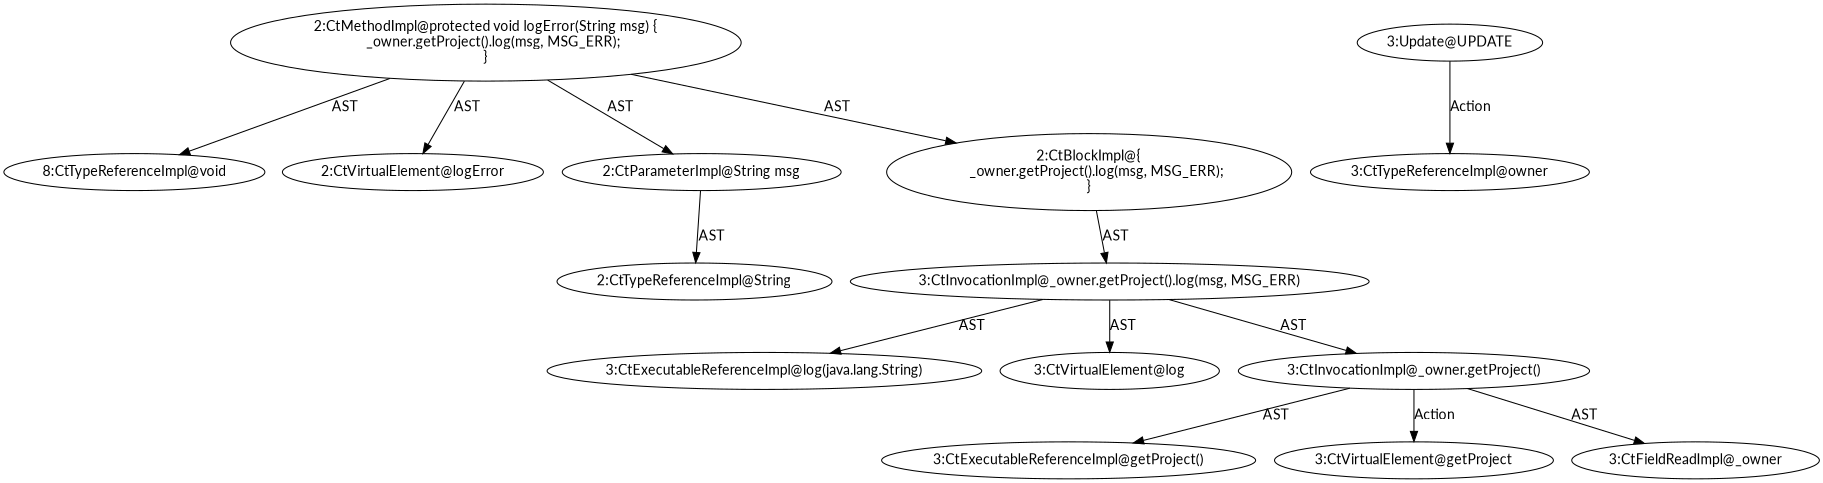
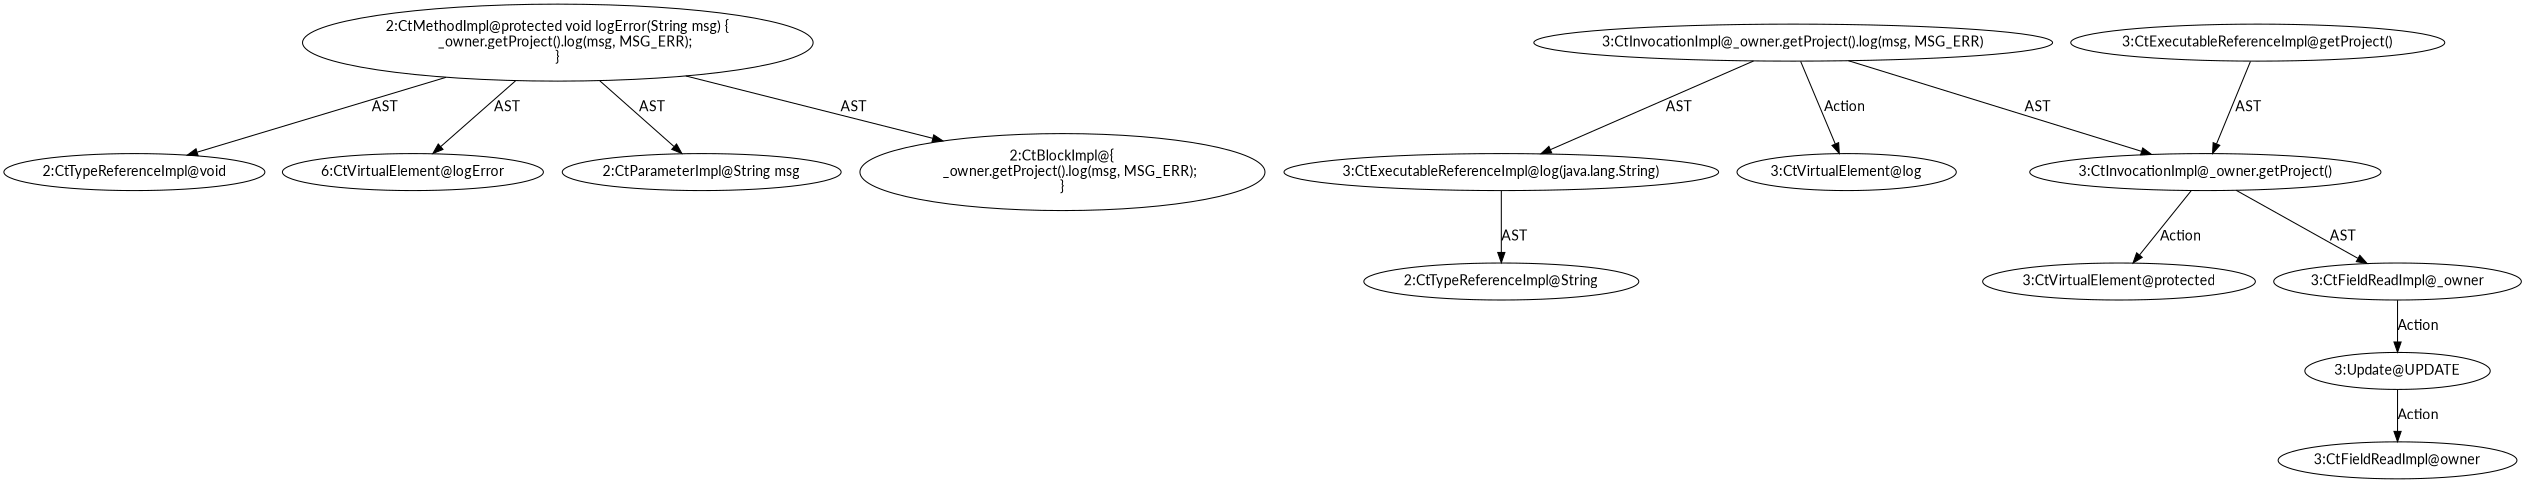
node "8:CtTypeReferenceImpl@void": label "8:CtTypeReferenceImpl@void" -> "2:CtTypeReferenceImpl@void"
node "2:CtVirtualElement@logError": label "2:CtVirtualElement@logError" -> "6:CtVirtualElement@logError"
node "3:CtTypeReferenceImpl@owner": label "3:CtTypeReferenceImpl@owner" -> "3:CtFieldReadImpl@owner"
edge "2:CtParameterImpl@String msg" -> "2:CtTypeReferenceImpl@String": now "3:CtExecutableReferenceImpl@log(java.lang.String)" -> "2:CtTypeReferenceImpl@String"
edge "2:CtBlockImpl@{ _owner.getProject().log(msg, MSG_ERR); }" -> "3:CtInvocationImpl@_owner.getProject().log(msg, MSG_ERR)": removed, label "AST"
edge "3:CtFieldReadImpl@_owner" -> "3:Update@UPDATE": added, label "Action"
edge "3:CtInvocationImpl@_owner.getProject().log(msg, MSG_ERR)" -> "3:CtVirtualElement@log": label "AST" -> "Action"
edge "3:CtInvocationImpl@_owner.getProject()" -> "3:CtExecutableReferenceImpl@getProject()": reversed
node "3:CtVirtualElement@getProject": label "3:CtVirtualElement@getProject" -> "3:CtVirtualElement@protected"
